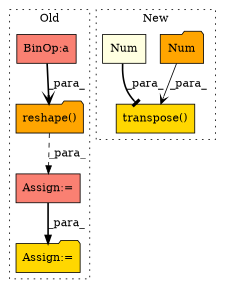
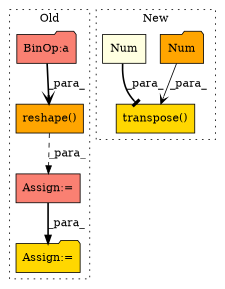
node "BinOp:a": shape box -> folder
node "reshape()": shape folder -> box
